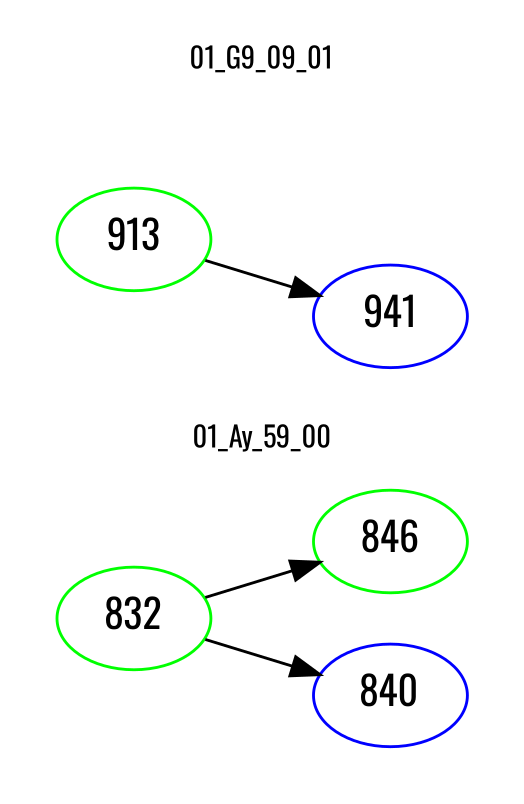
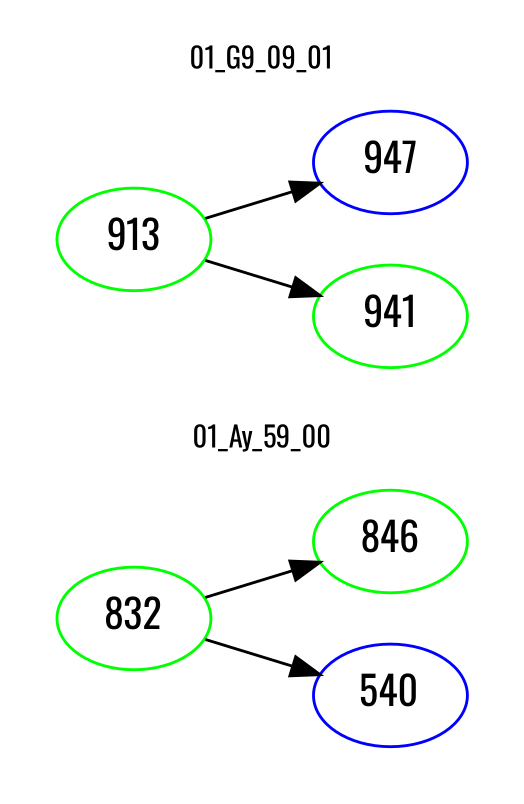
node "947": added
node "941": color blue -> green
node "840": label "840" -> "540"
